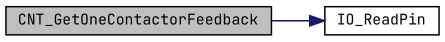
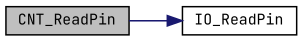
node "CNT_GetOneContactorFeedback": label "CNT_GetOneContactorFeedback" -> "CNT_ReadPin"
